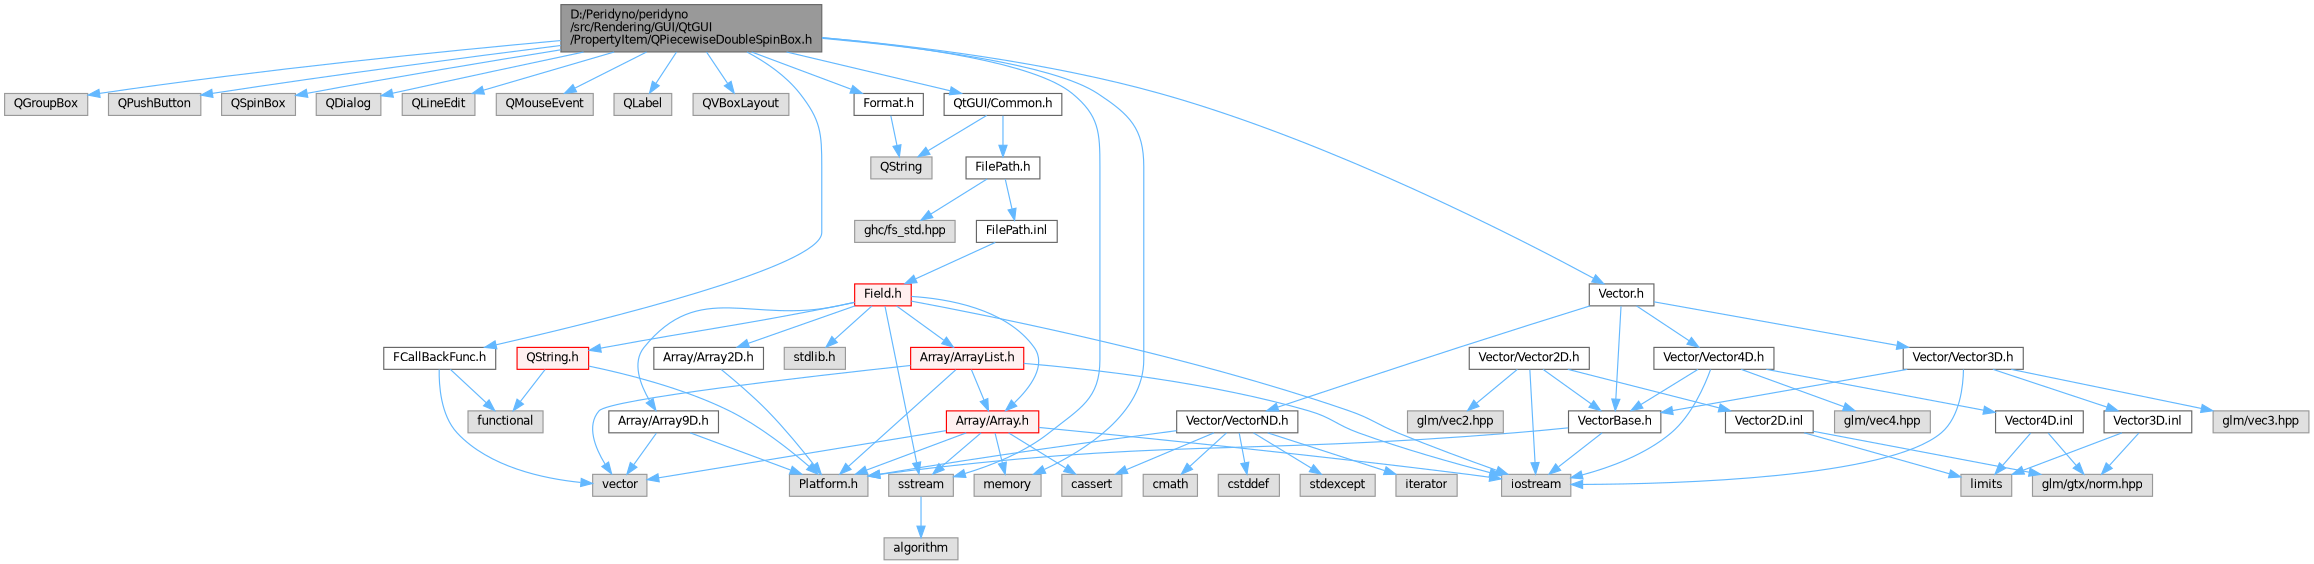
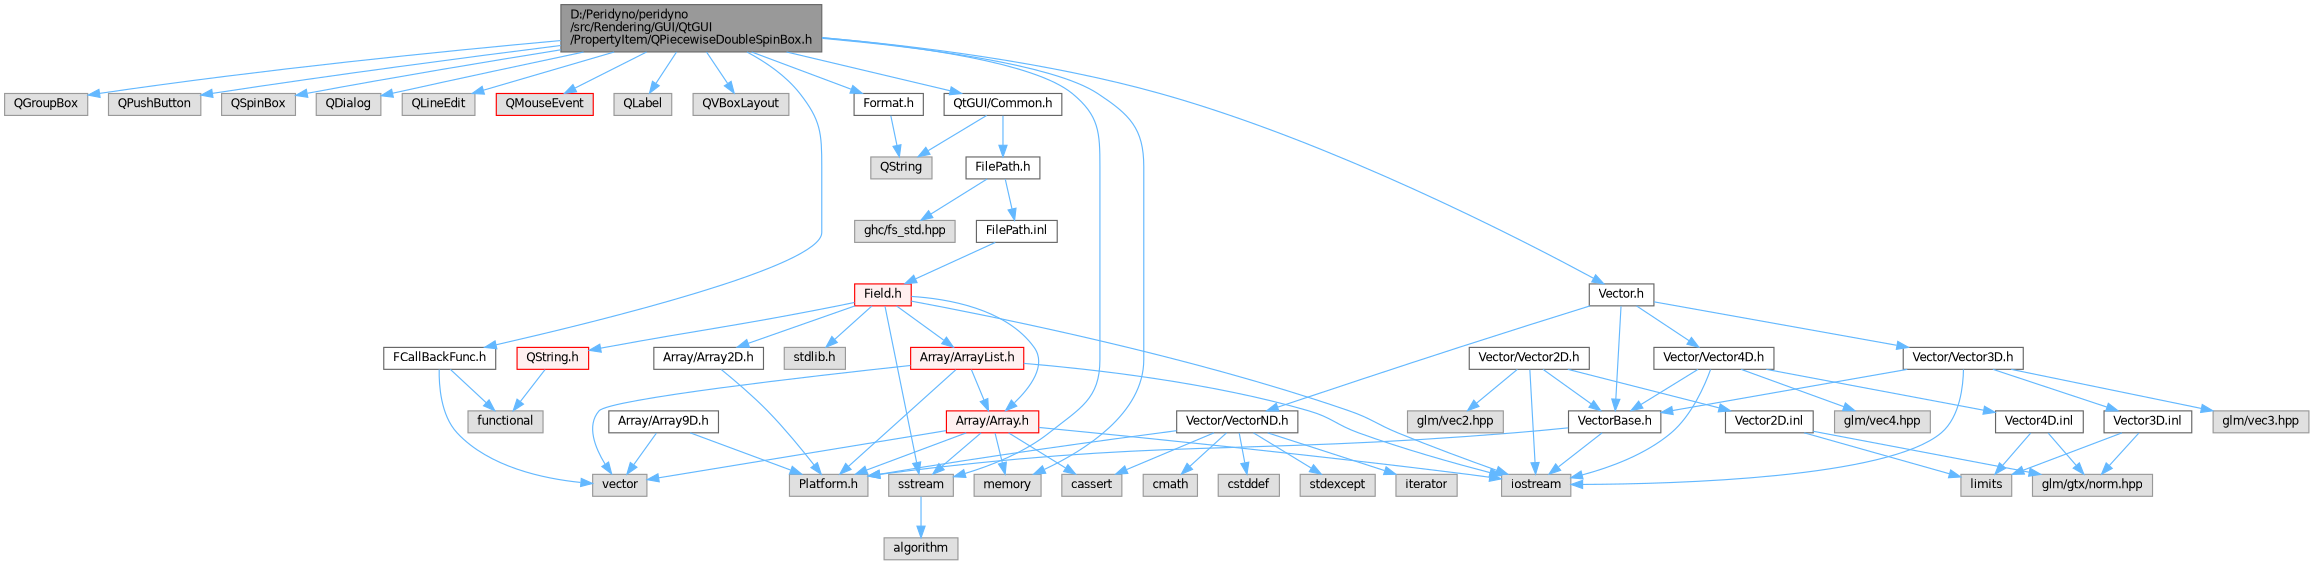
node "QMouseEvent": color grey60 -> red
edge "Field.h" -> "Array/Array9D.h": removed
edge "QString.h" -> "Platform.h": removed
